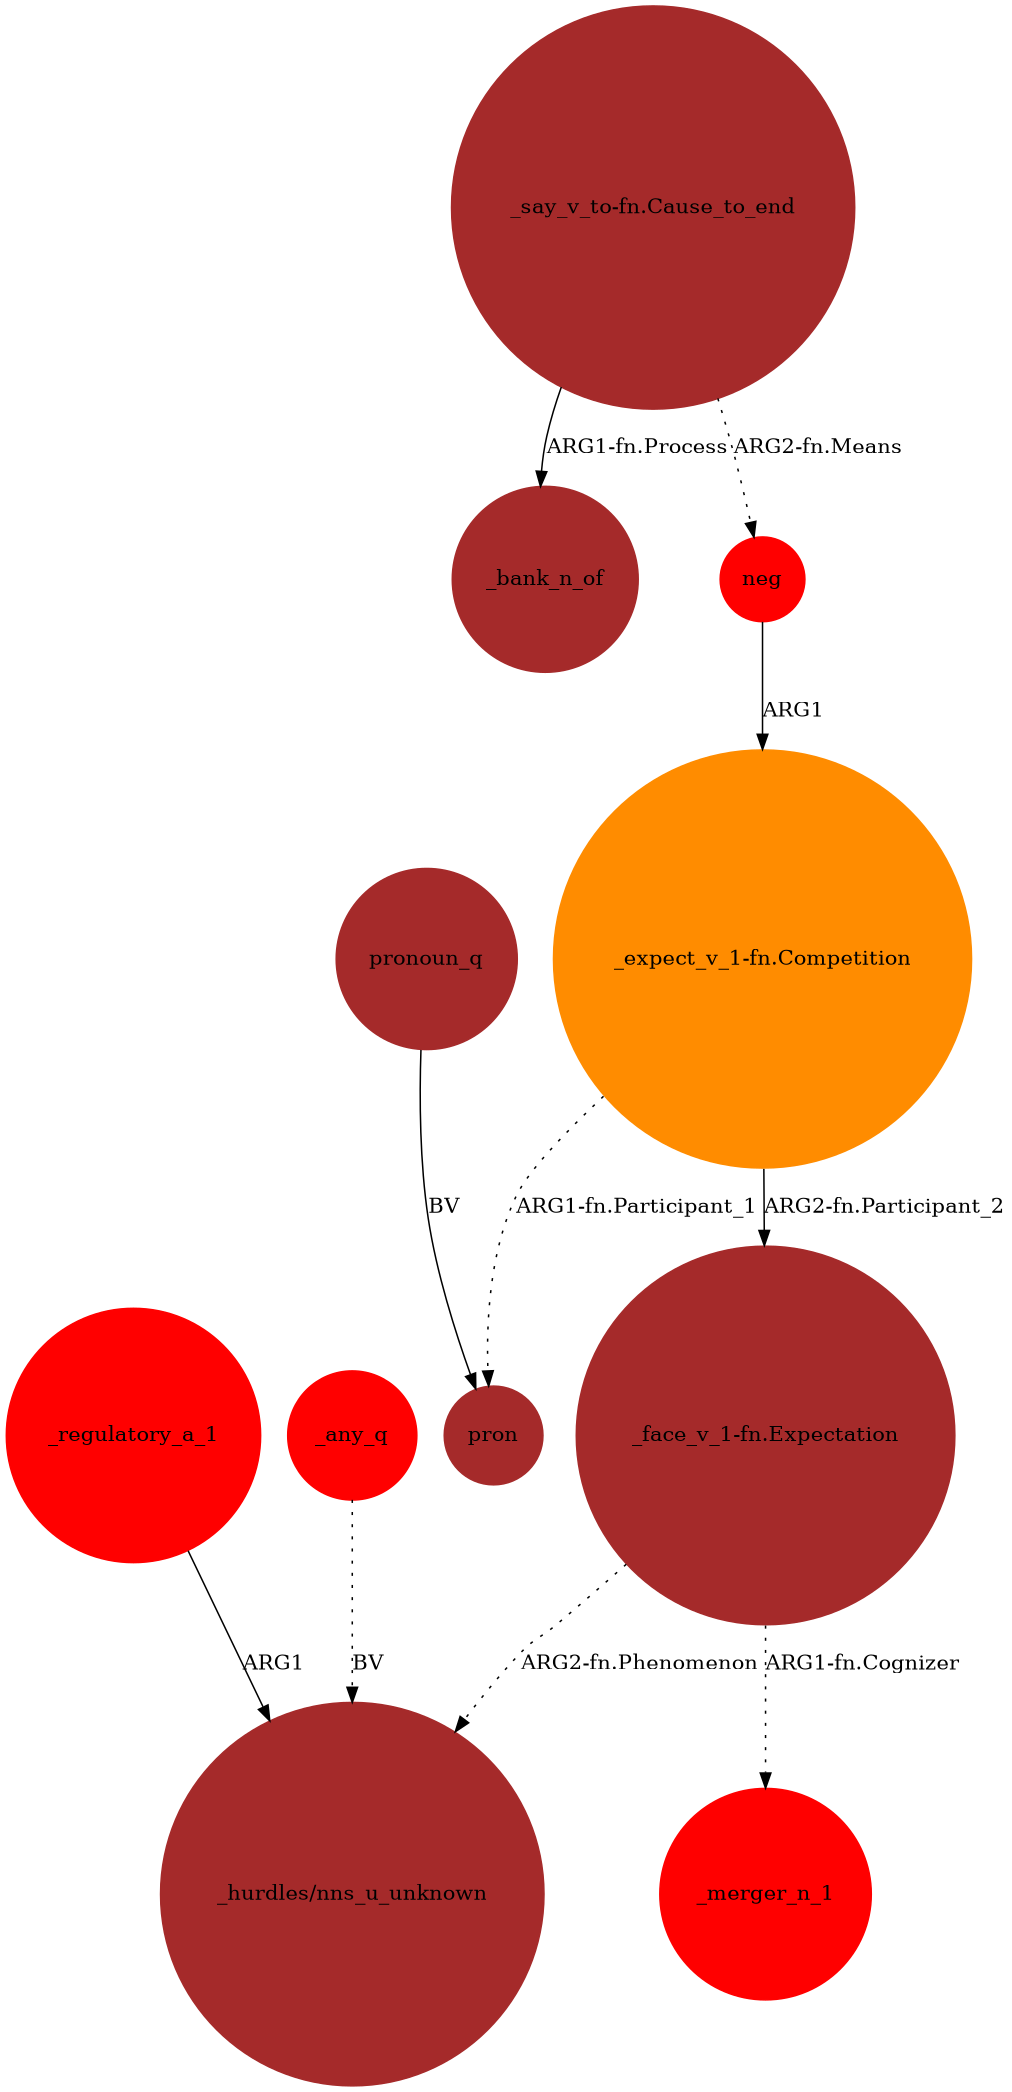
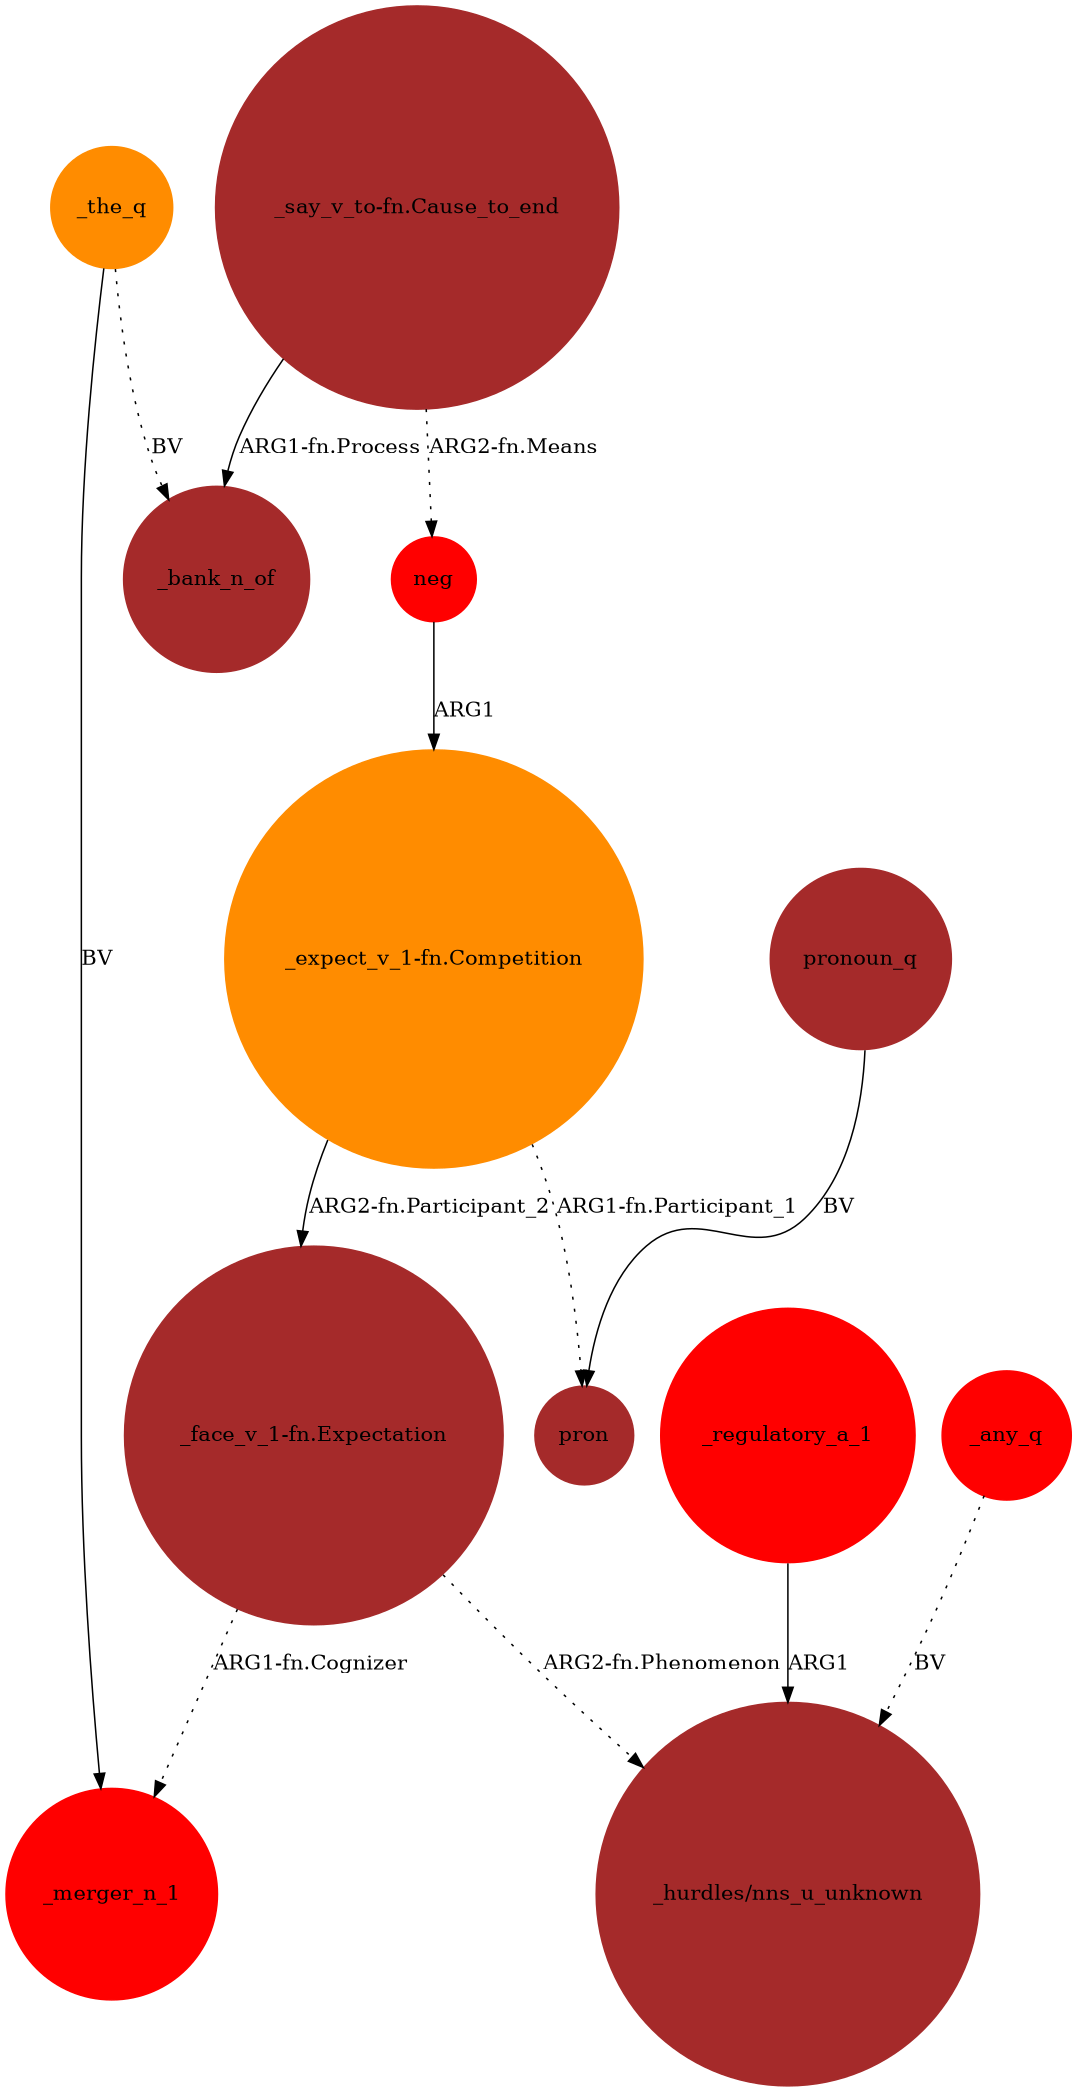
node "_the_q": added
